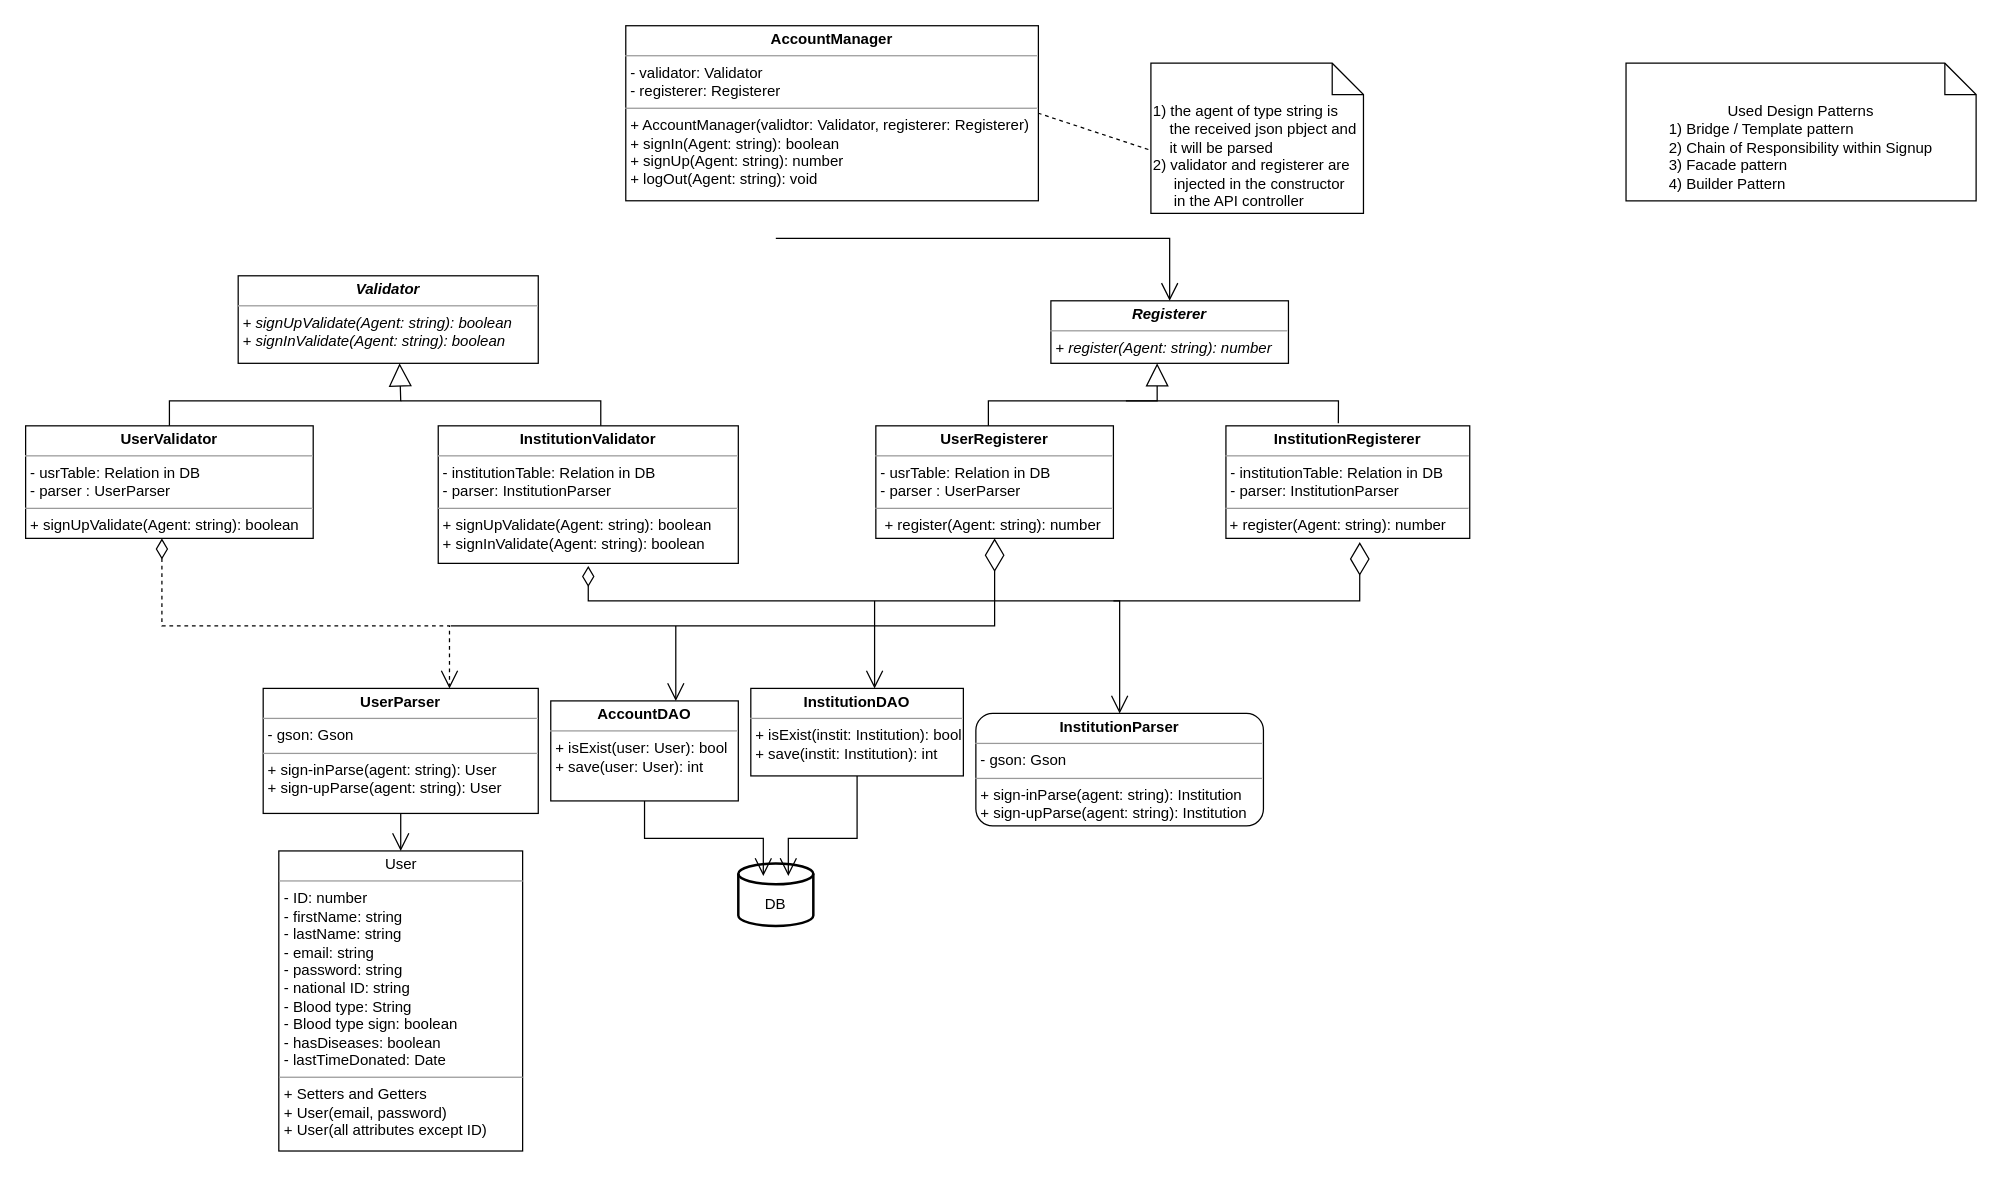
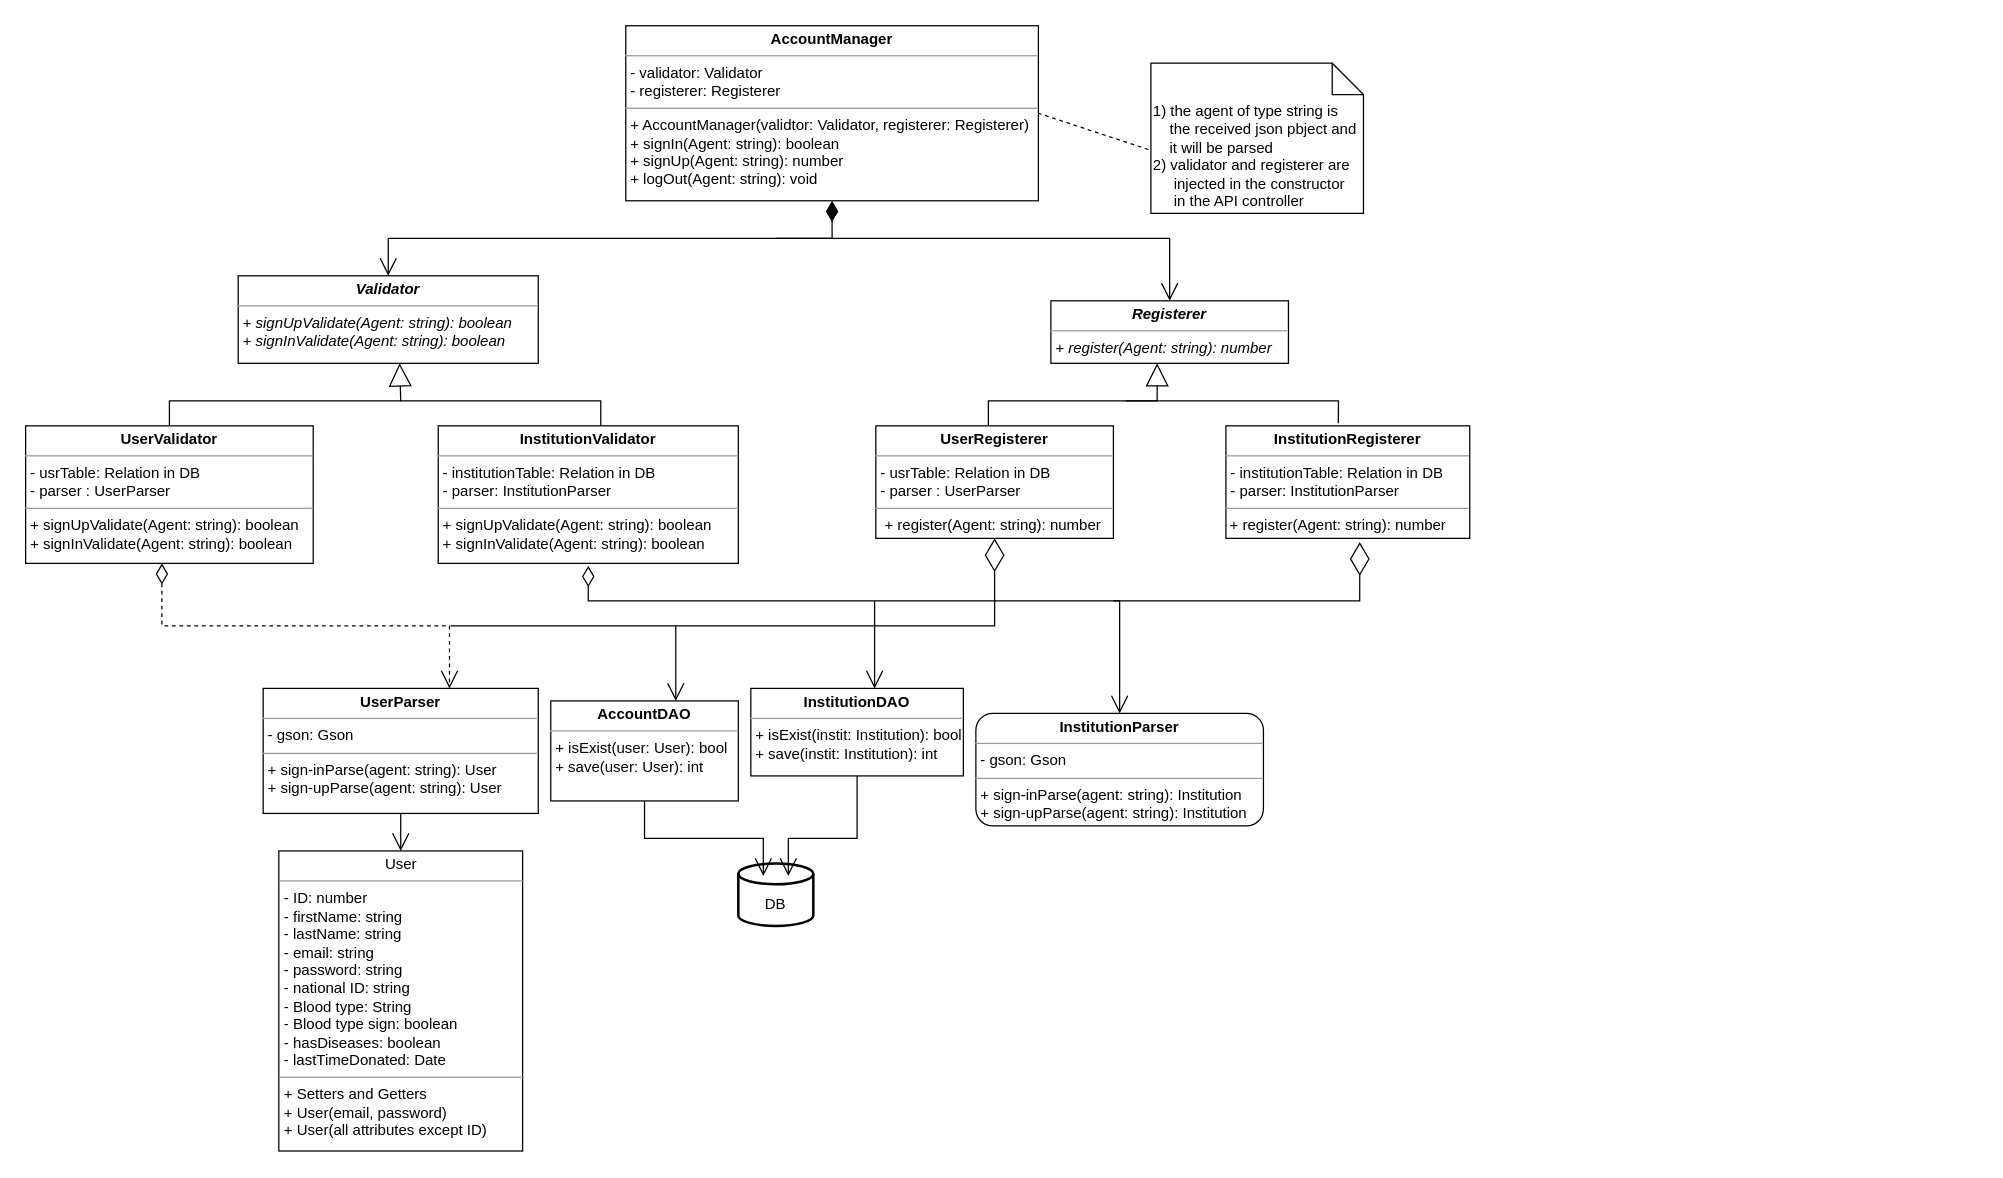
node "Used Design Patterns 1) Bridge / Template pattern 2) Chain of Responsibility within Signup 3) Facade pattern 4) Builder Pattern": removed
edge "AccountManager - validator: Validator - registerer: Registerer + AccountManager(validtor: Validator, registerer: Registerer) + signIn(Agent: string): boolean + signUp(Agent: string): number + logOut(Agent: string): void" -- "Validator + signUpValidate(Agent: string): boolean + signInValidate(Agent: string): boolean": added
node "UserValidator - usrTable: Relation in DB - parser : UserParser + signUpValidate(Agent: string): boolean + signInValidate(Agent: string): boolean": size 288x113 -> 288x138
